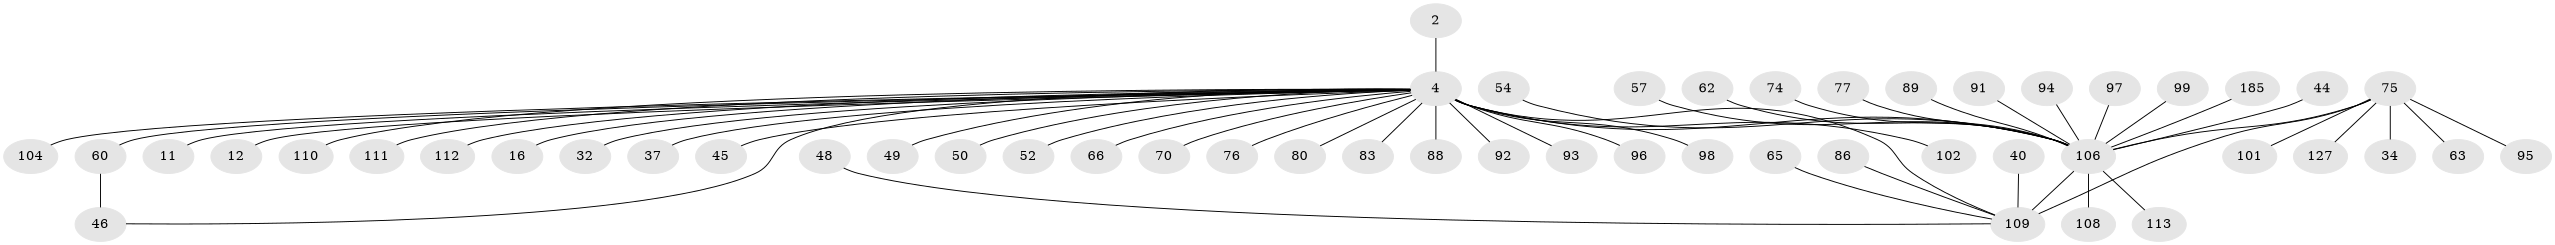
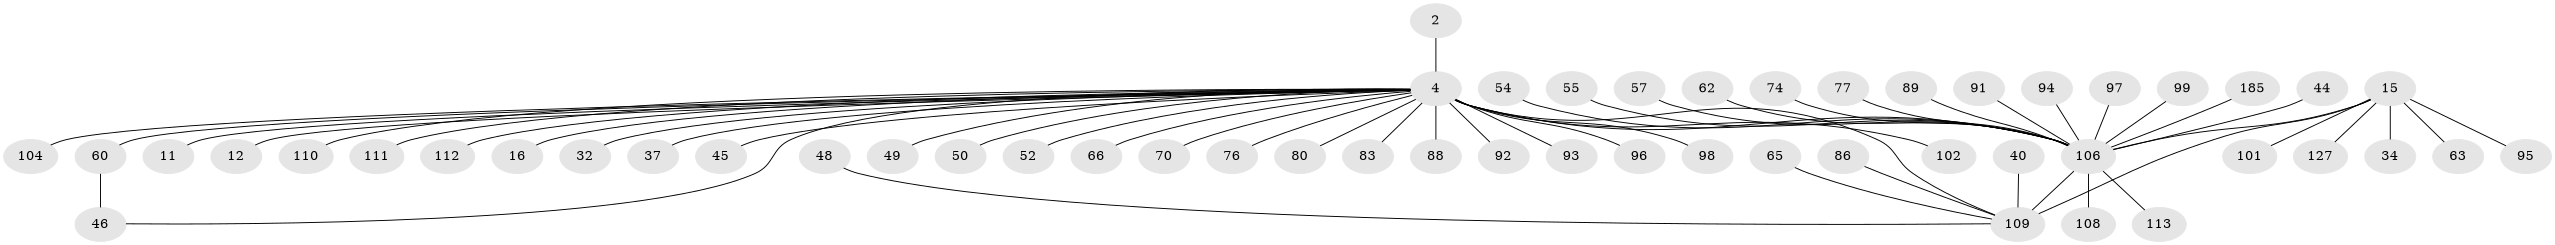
node "55": added
node "75": label "75" -> "15"
